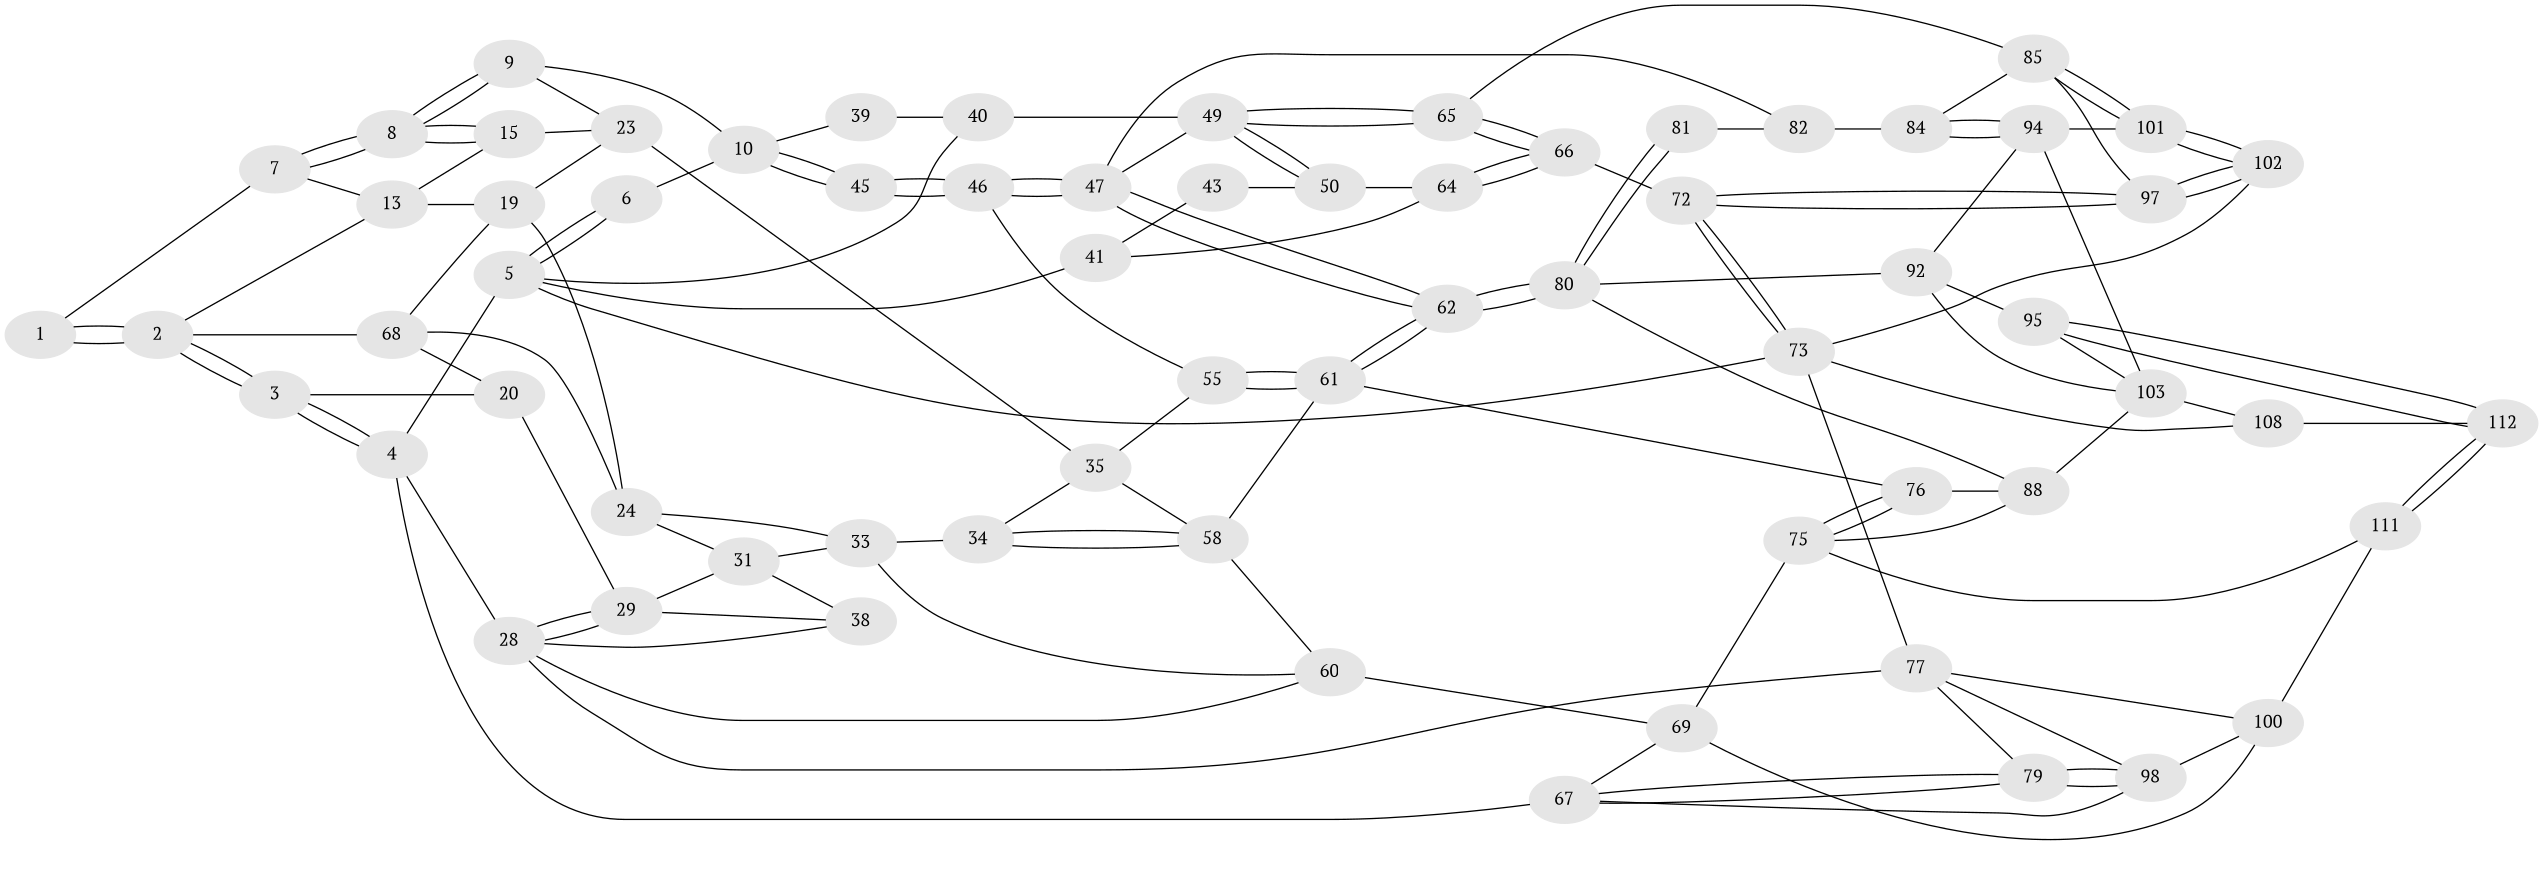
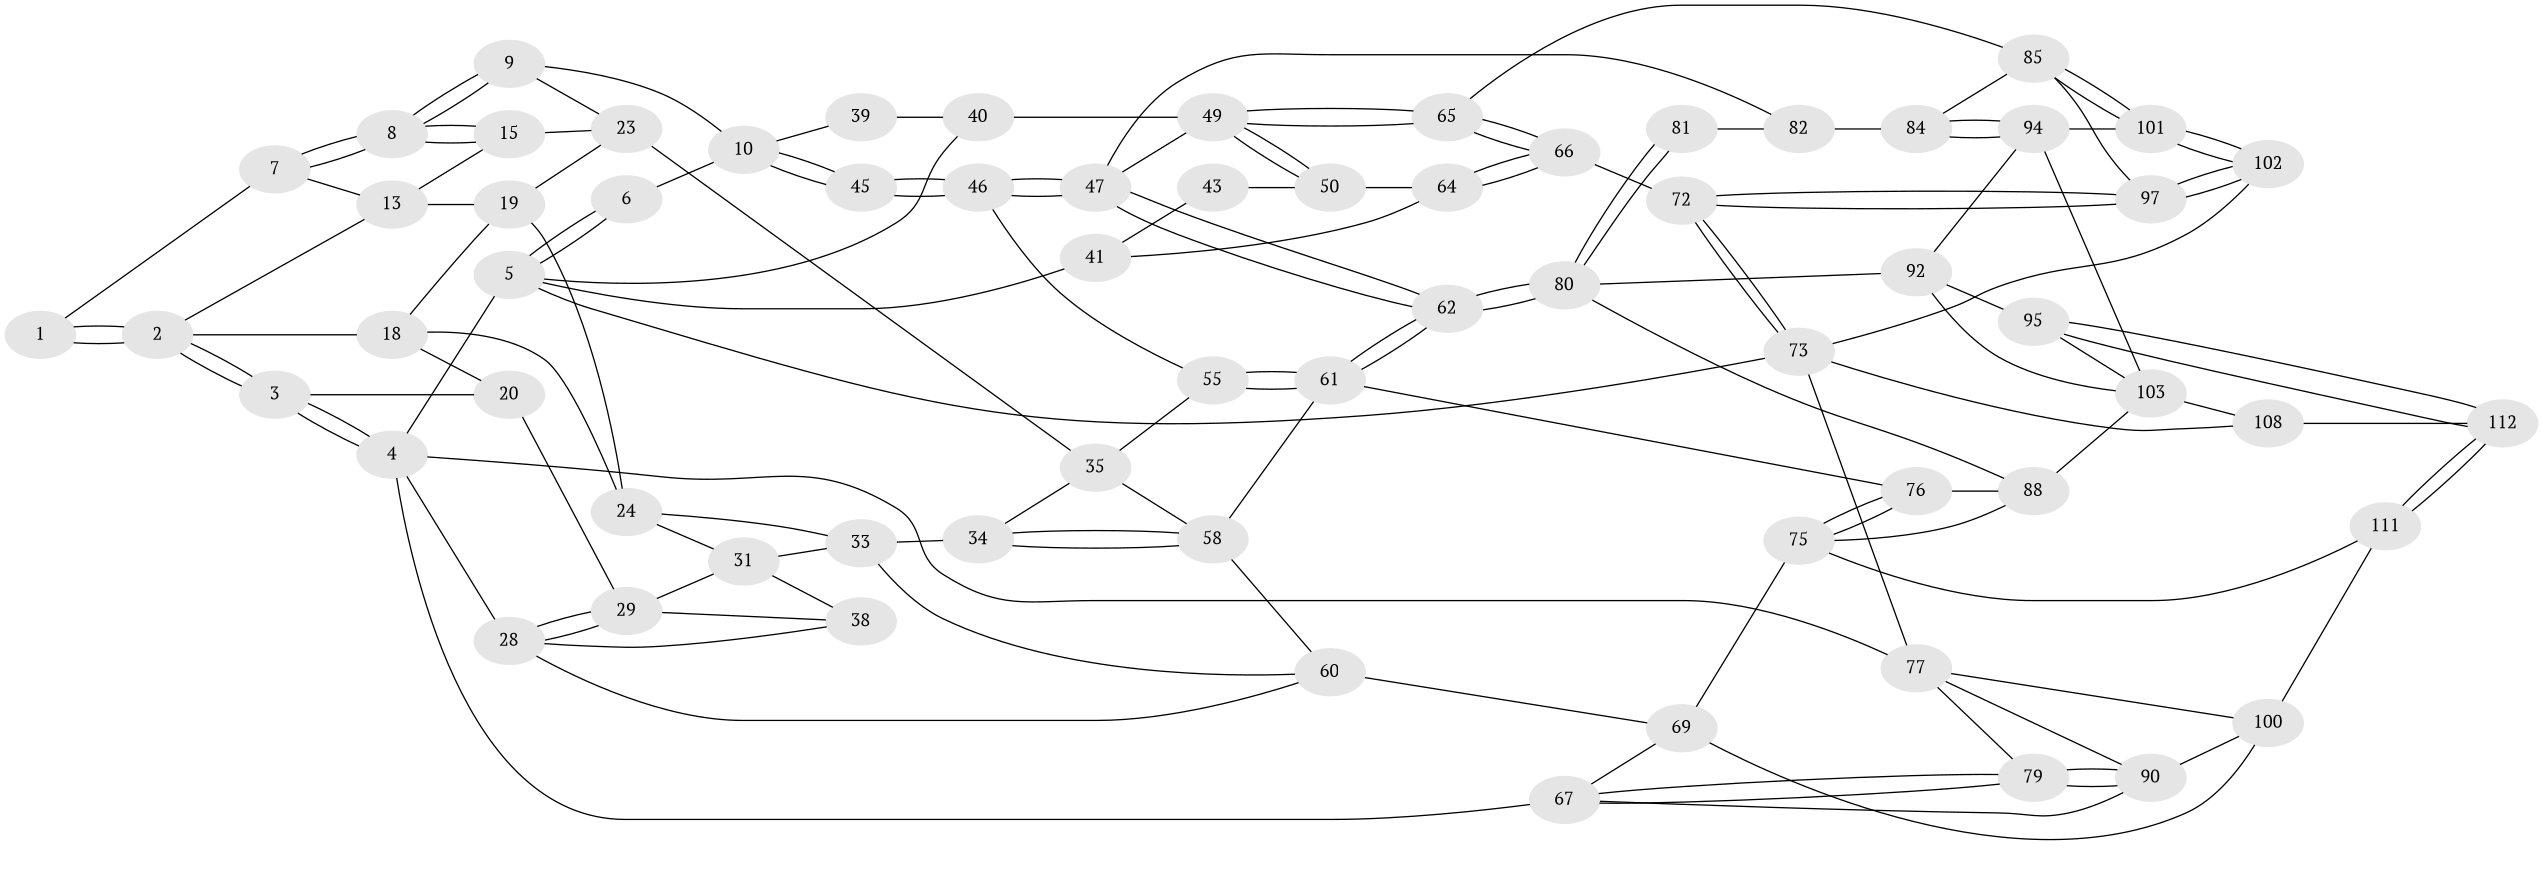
node "68": label "68" -> "18"
edge "28" -- "77": now "4" -- "77"
node "98": label "98" -> "90"
